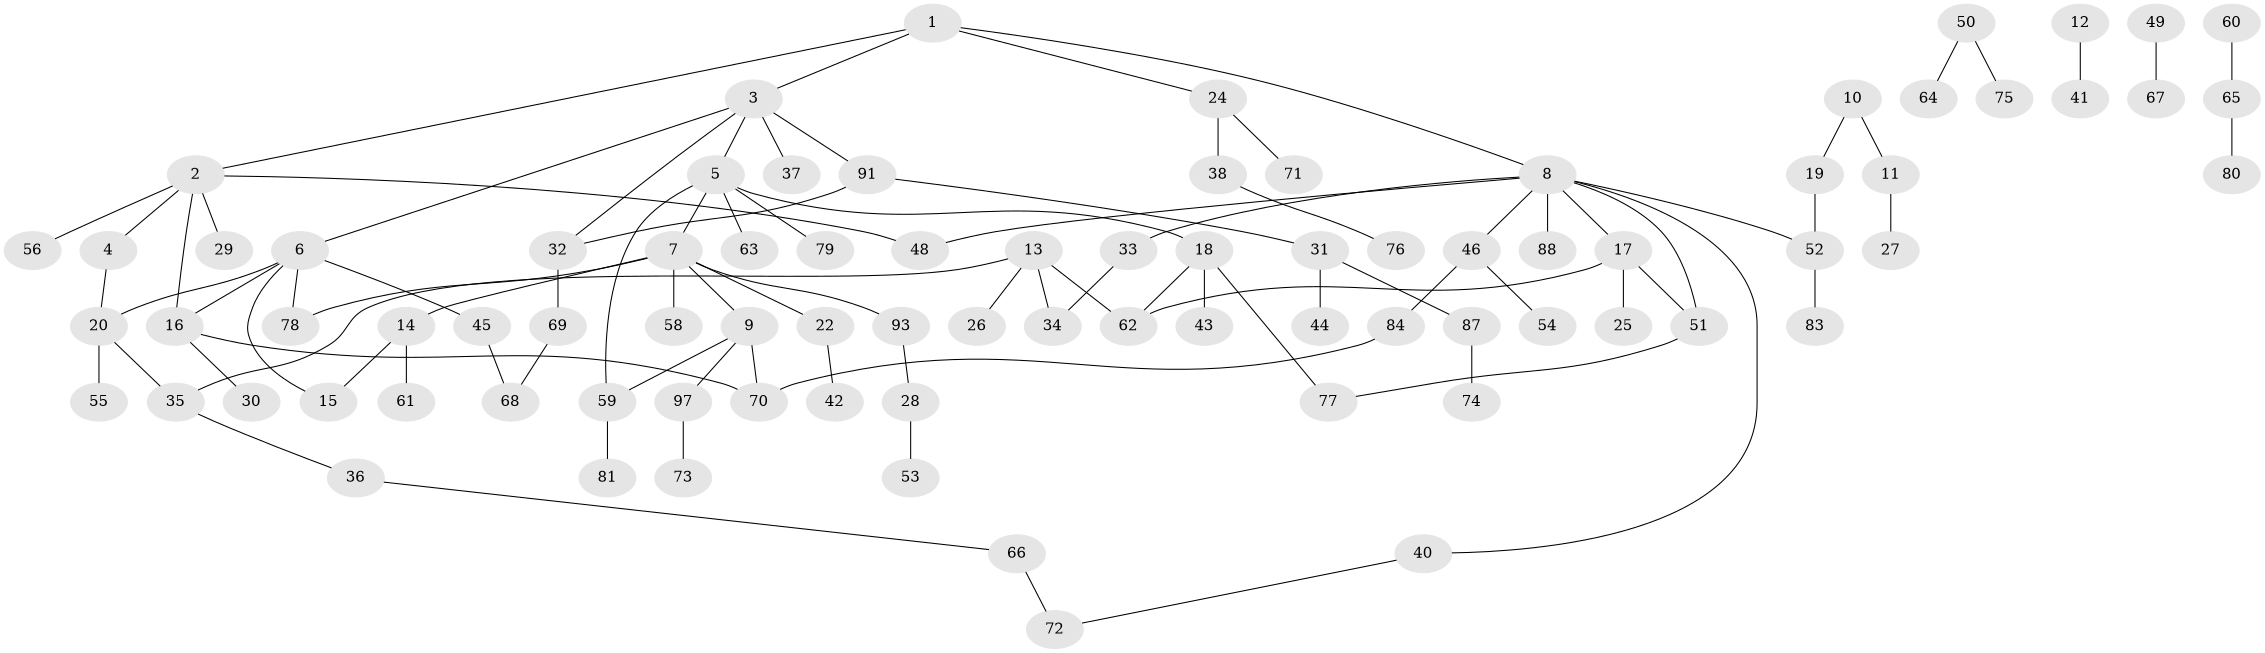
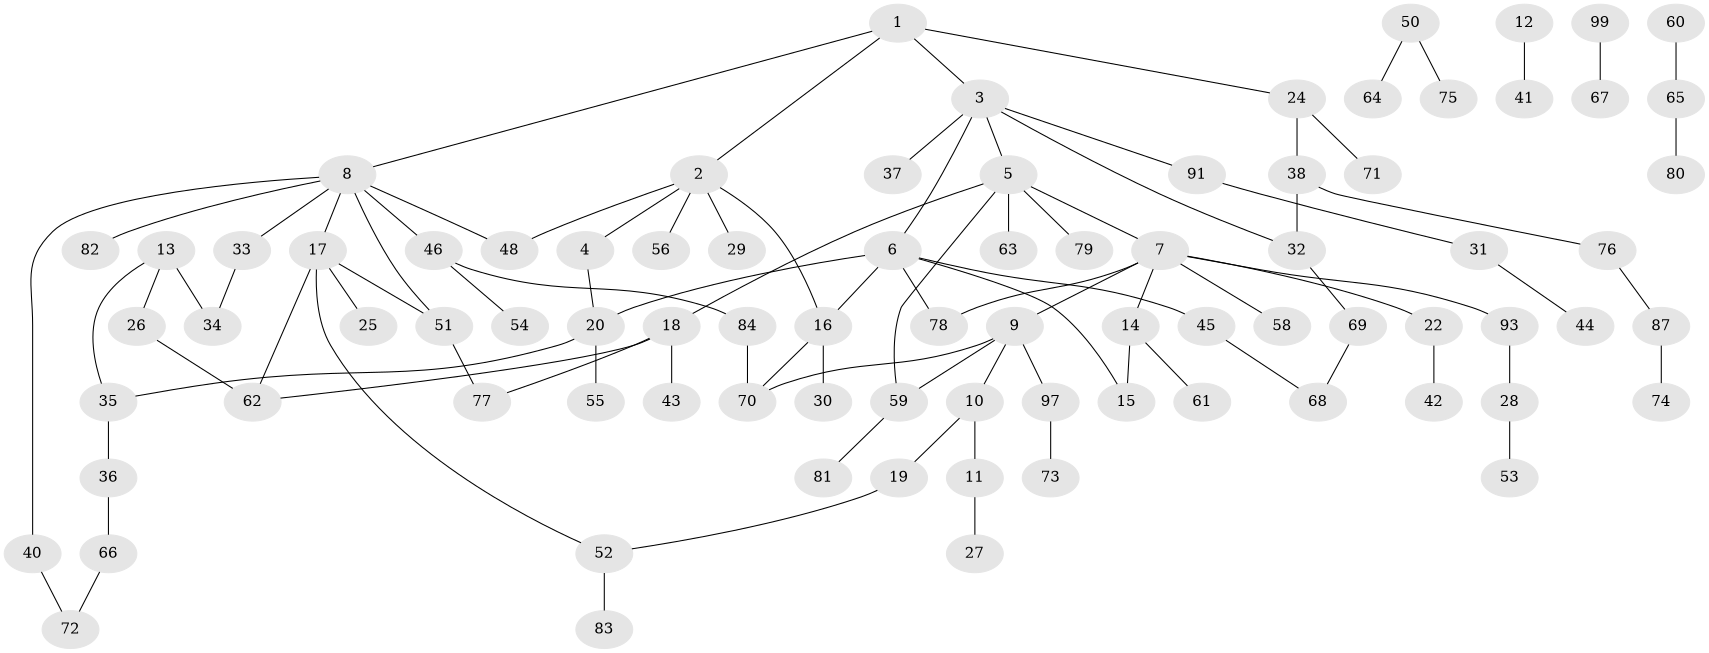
node "49": label "49" -> "99"
edge "8" -- "52": now "17" -- "52"
edge "91" -- "32": now "38" -- "32"
node "88": label "88" -> "82"
edge "31" -- "87": now "76" -- "87"
edge "13" -- "62": now "26" -- "62"
edge "9" -- "10": added
